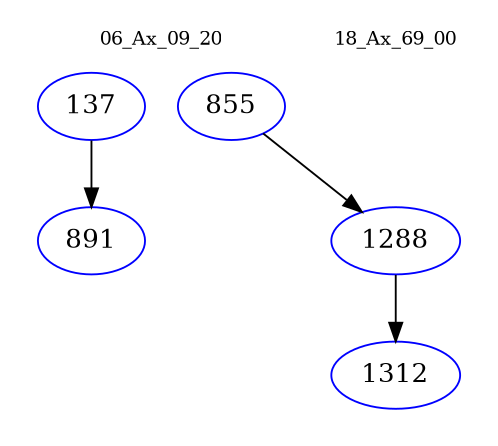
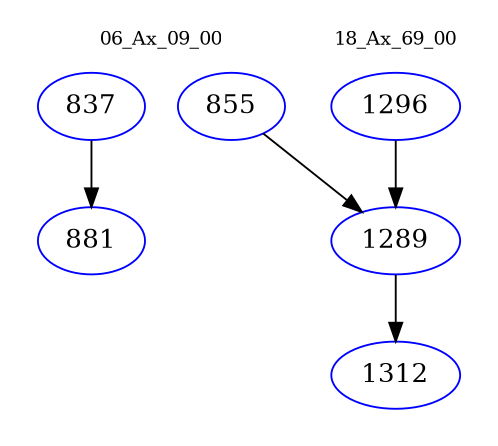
cluster "06_Ax_09_20": label "06_Ax_09_20" -> "06_Ax_09_00"
node "137": label "137" -> "837"
node "1296": added
node "891": label "891" -> "881"
node "1288": label "1288" -> "1289"
